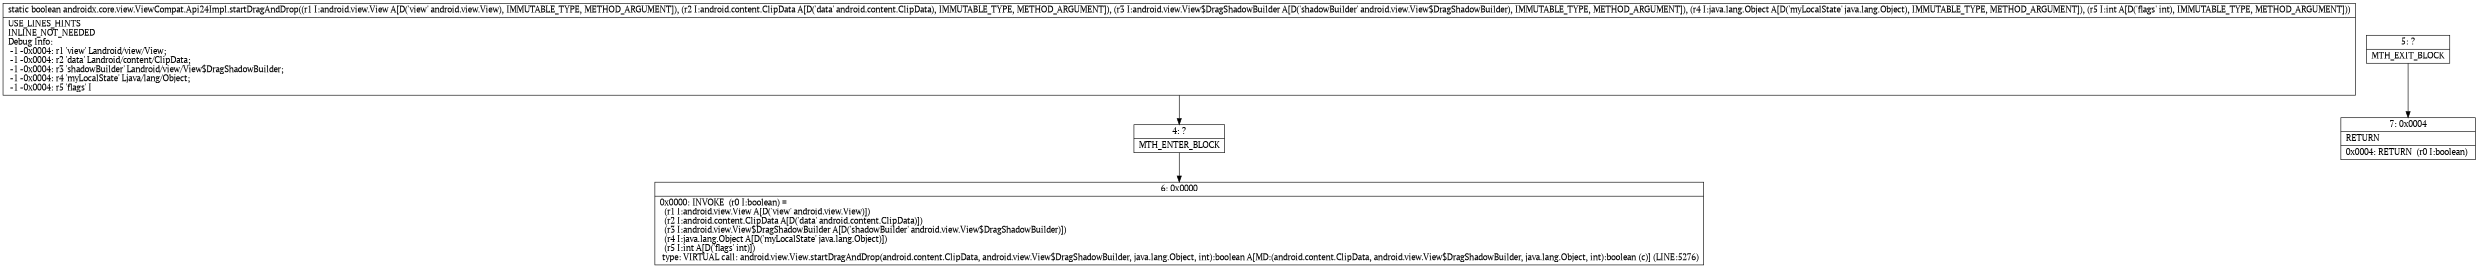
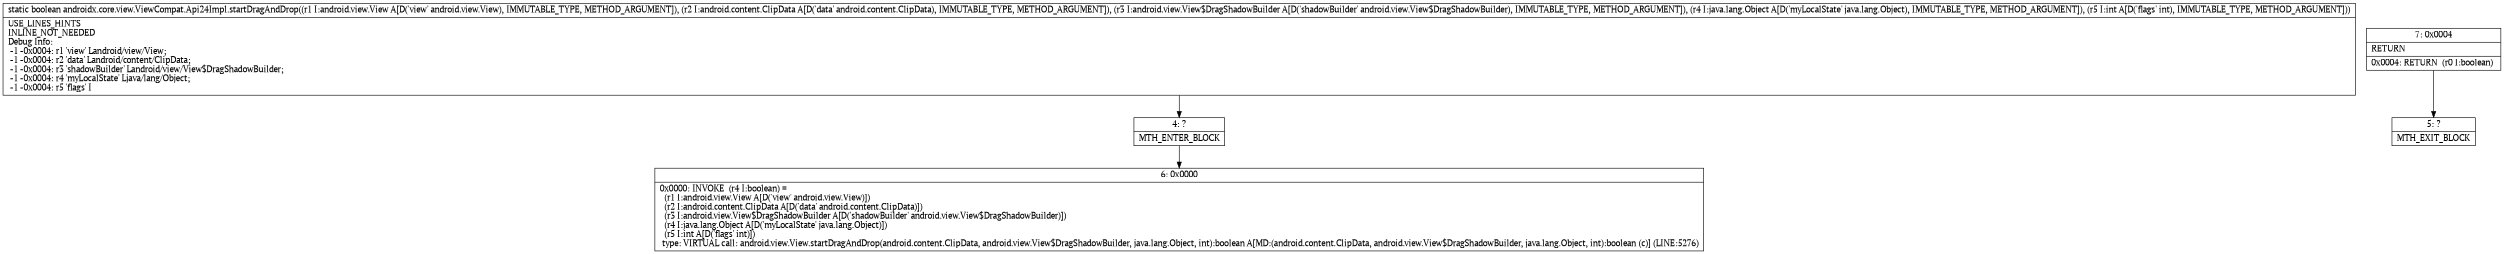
edge "5: ?" -> "7: 0x0004": reversed
node "6: 0x0000": text "0x0000: INVOKE  (r0 I:boolean) =" -> "0x0000: INVOKE  (r4 I:boolean) ="
